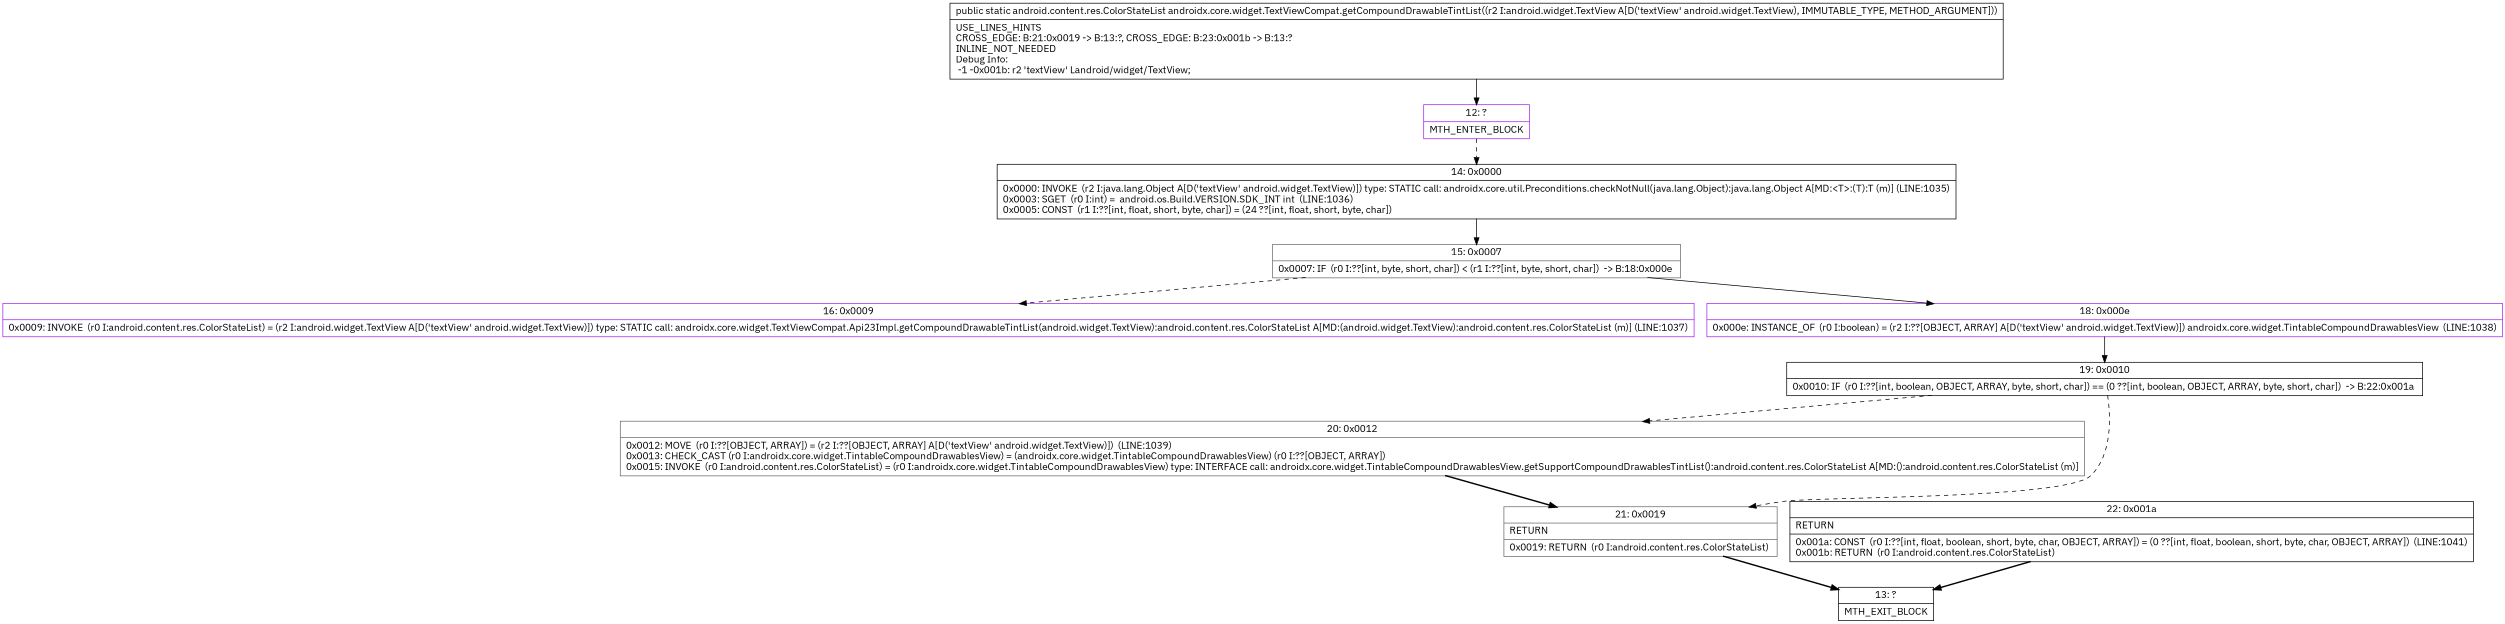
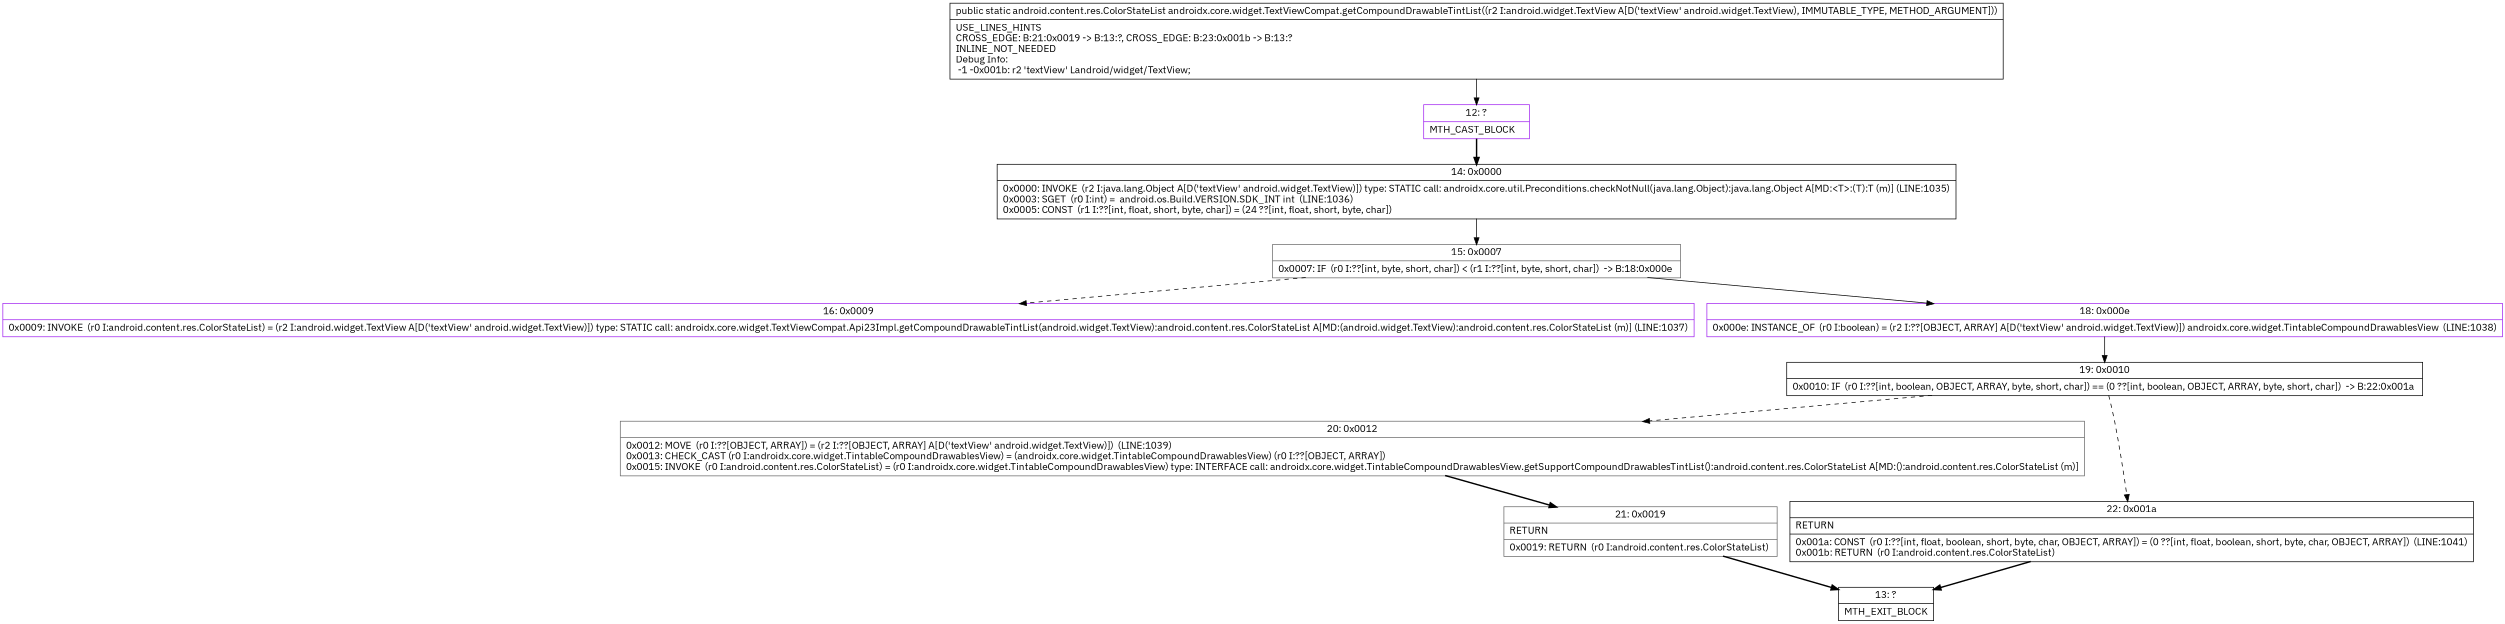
node "12: ?": text "MTH_ENTER_BLOCK" -> "MTH_CAST_BLOCK"
edge "12: ?" -> "14: 0x0000": style dashed -> bold
edge "19: 0x0010" -> "21: 0x0019": now "19: 0x0010" -> "22: 0x001a"
